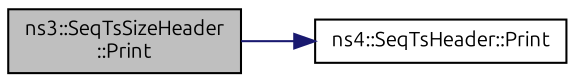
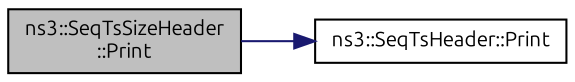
node "ns4::SeqTsHeader::Print": label "ns4::SeqTsHeader::Print" -> "ns3::SeqTsHeader::Print"
